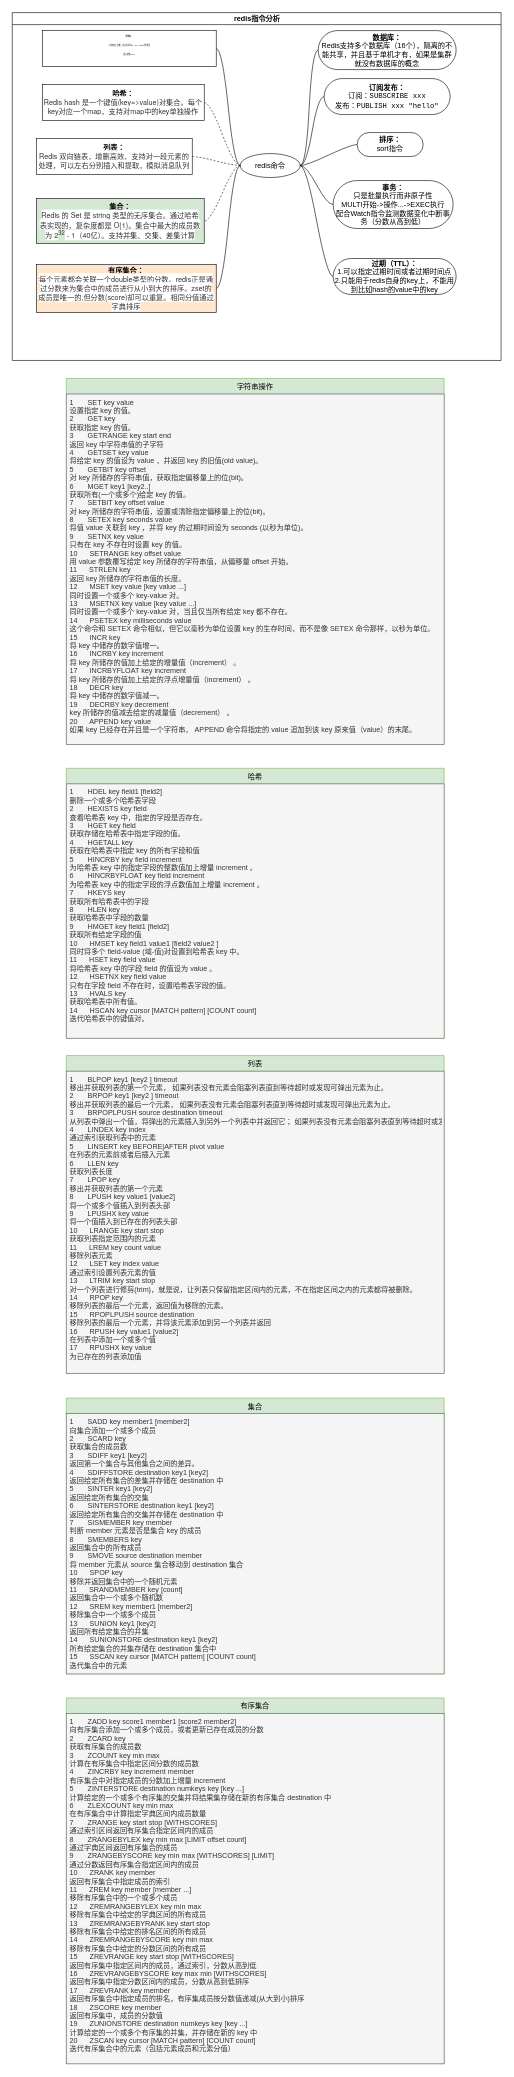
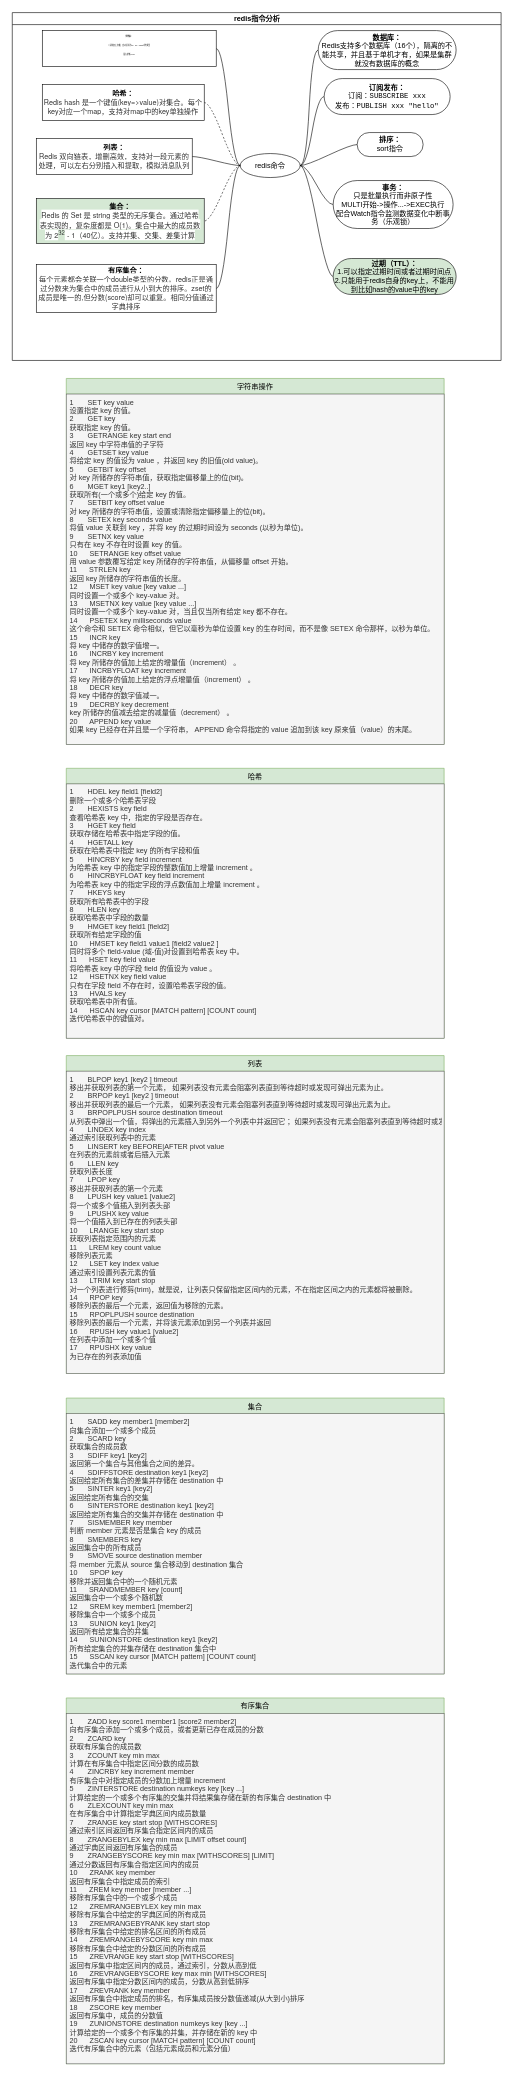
edge "列表： Redis 双向链表，增删高效，支持对一段元素的处理，可以左右分别插入和提取，模拟消息队列" -- "redis命令": style dashed -> solid
node "事务： 只是批量执行而非原子性 MULTI开始->操作...->EXEC执行 配合Watch指令监测数据变化中断事务（分数从高到低）": label "事务： 只是批量执行而非原子性 MULTI开始->操作...->EXEC执行 配合Watch指令监测数据变化中断事务（分数从高到低）" -> "事务： 只是批量执行而非原子性 MULTI开始->操作...->EXEC执行 配合Watch指令监测数据变化中断事务（乐观锁）"
node "过期（TTL）： 1.可以指定过期时间或者过期时间点 2.只能用于redis自身的key上，不能用到比如hash的value中的key": fillcolor #ffffff -> #d5e8d4
node "有序集合： 每个元素都会关联一个double类型的分数。redis正是通过分数来为集合中的成员进行从小到大的排序。zset的成员是唯一的,但分数(score)却可以重复。相同分值通过字典排序": fillcolor #ffe6cc -> #ffffff
